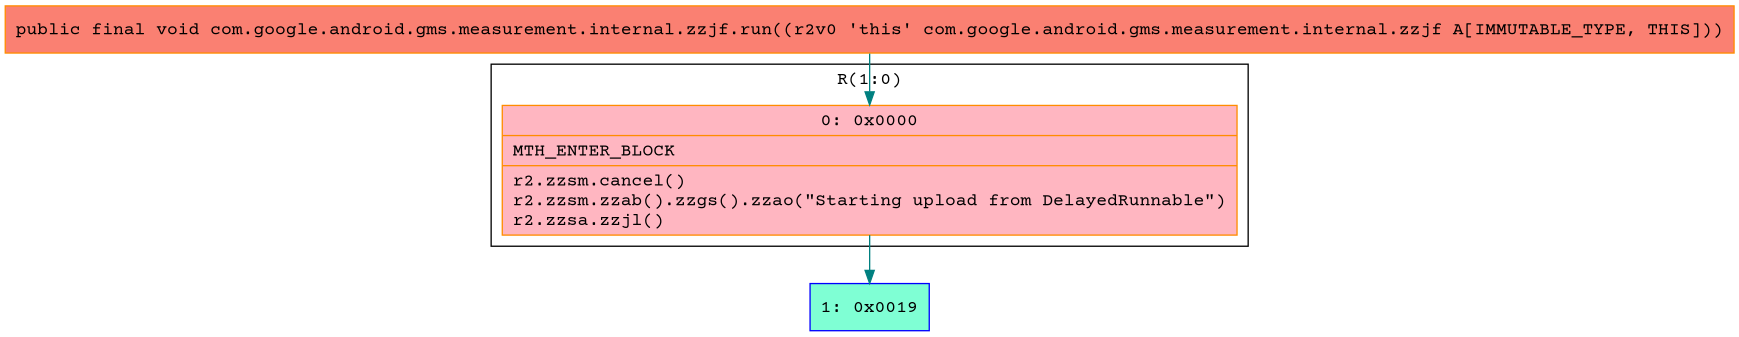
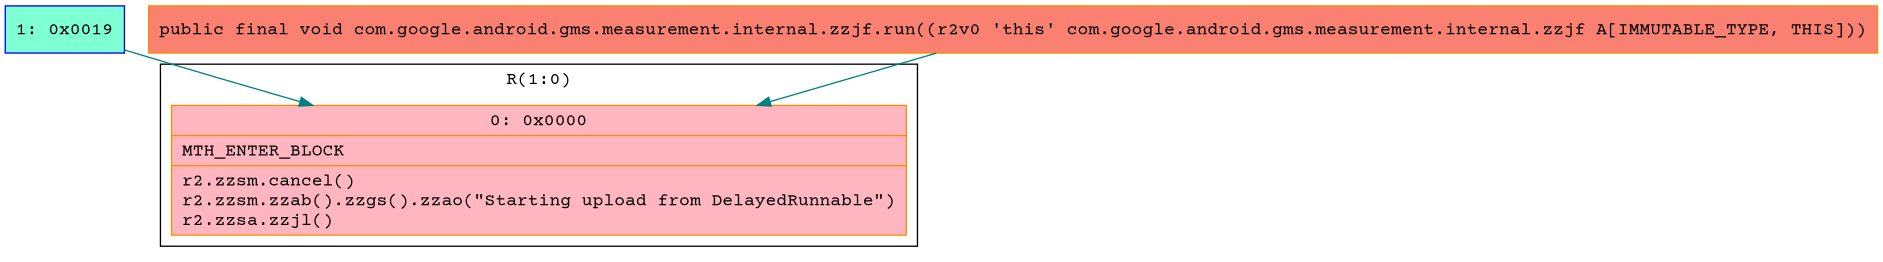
edge "0: 0x0000" -> "1: 0x0019": reversed
